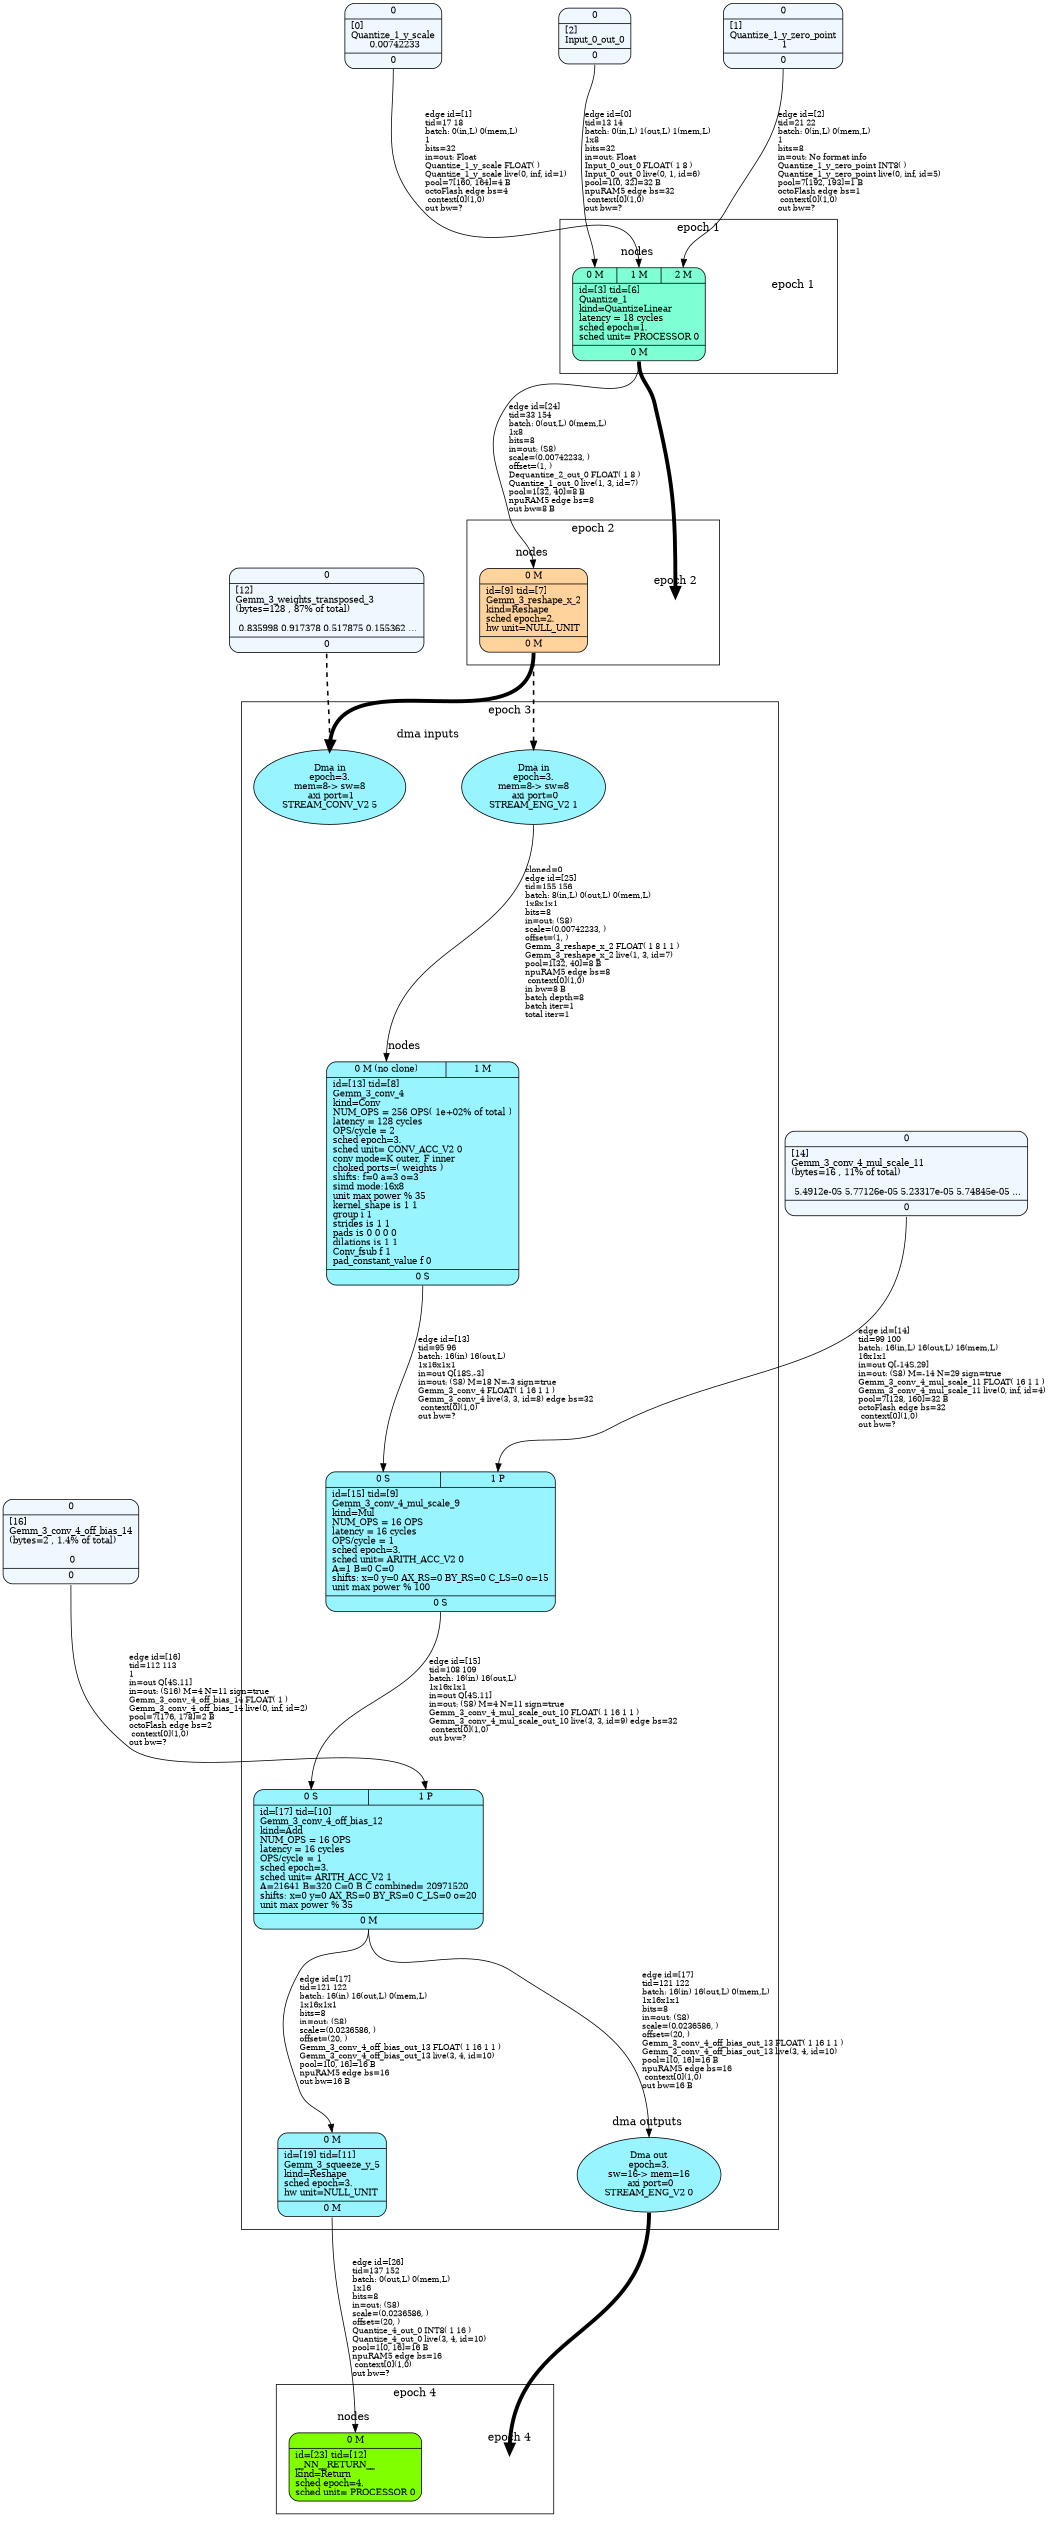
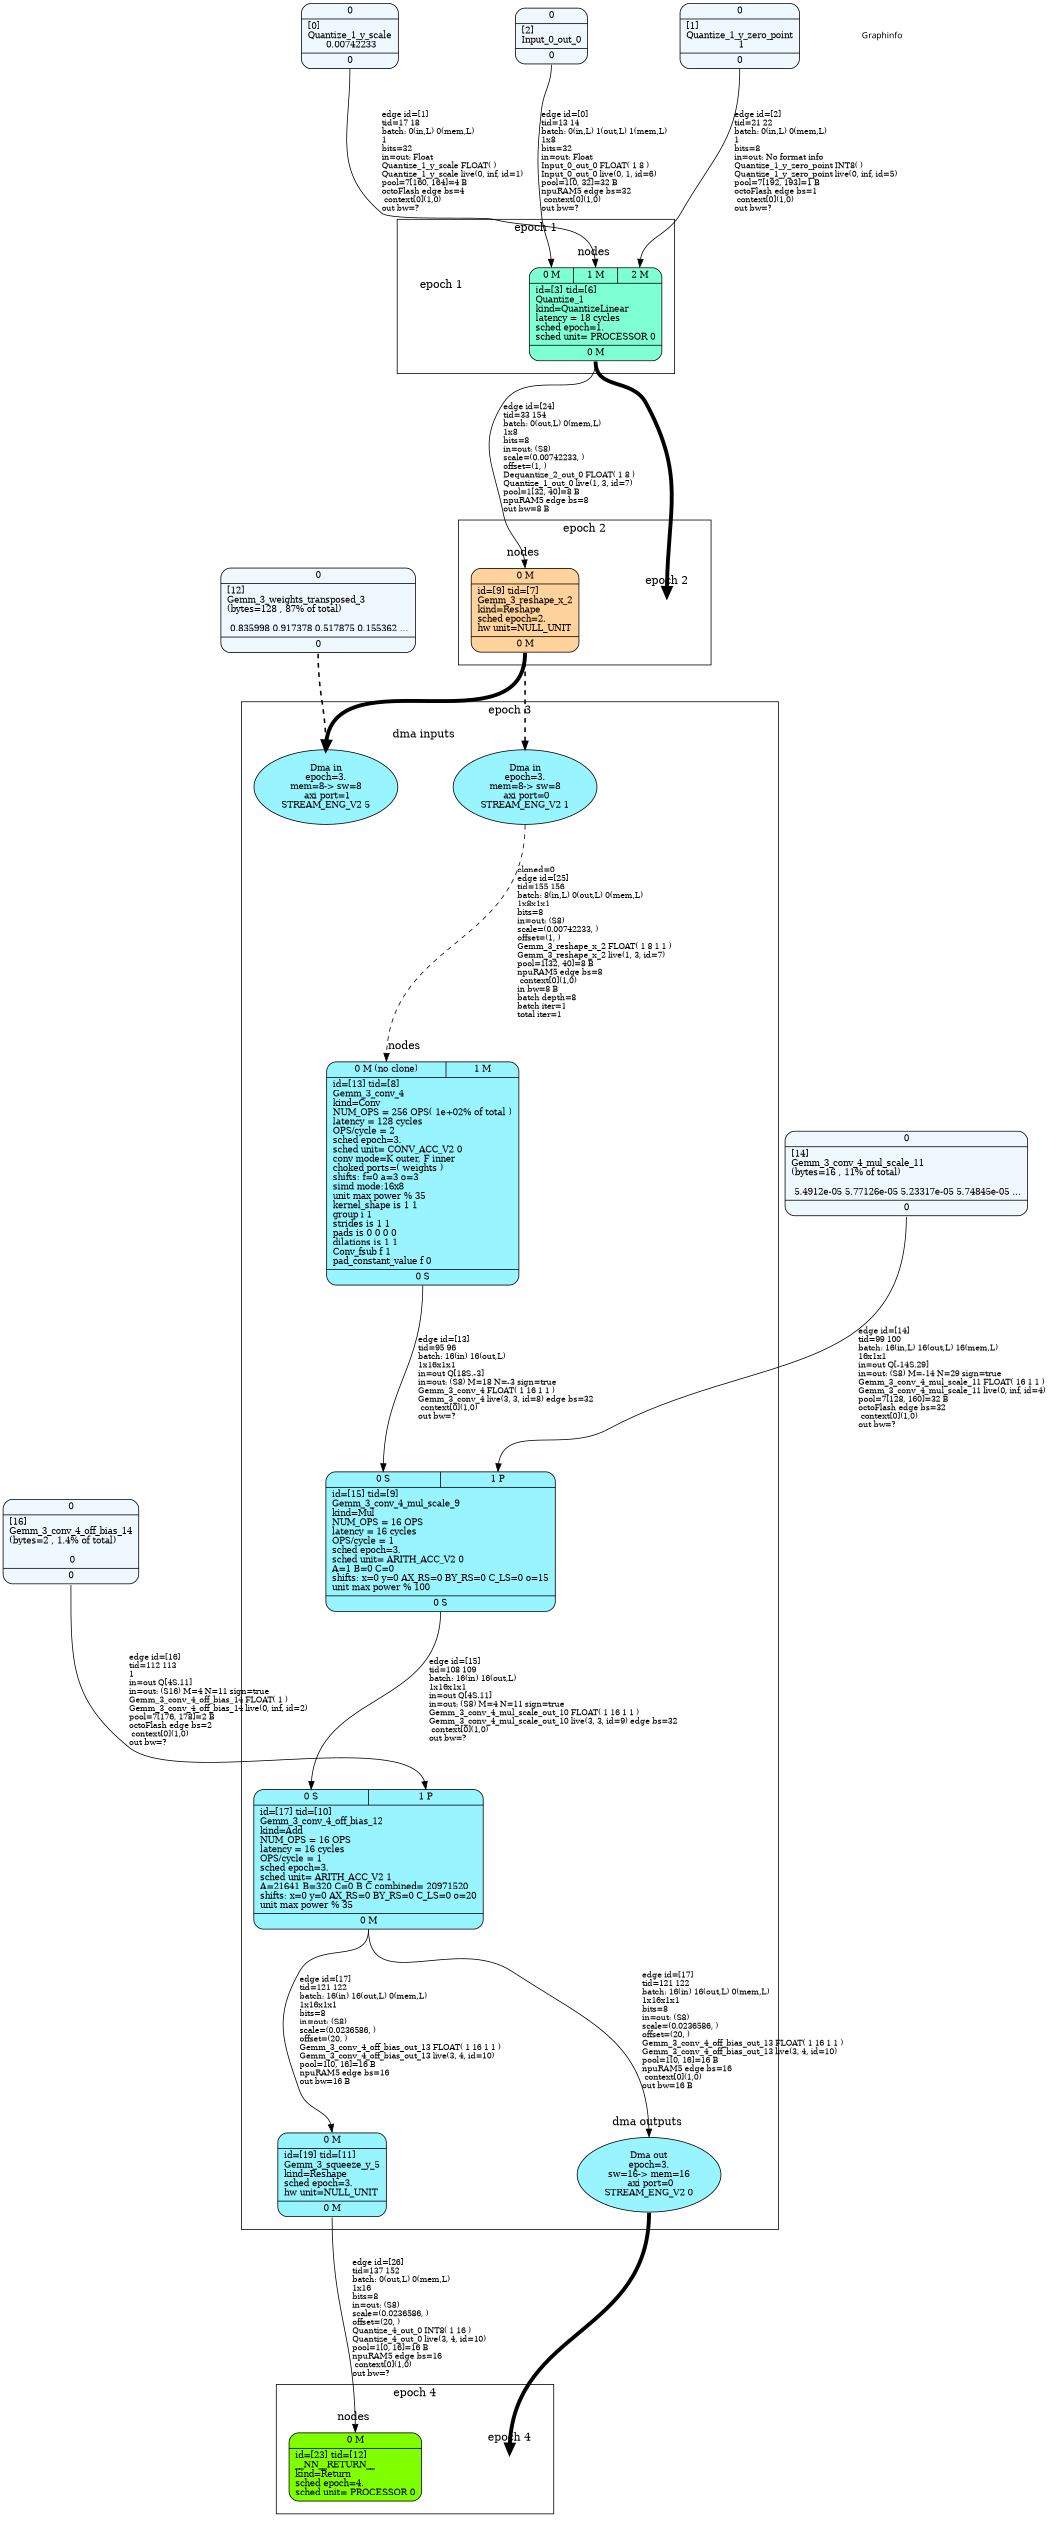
node "Graphinfo": added
node "Dma in epoch=3. mem=8-> sw=8 axi port=1 STREAM_CONV_V2 5": label "Dma in epoch=3. mem=8-> sw=8 axi port=1 STREAM_CONV_V2 5" -> "Dma in epoch=3. mem=8-> sw=8 axi port=1 STREAM_ENG_V2 5"
edge "Dma in epoch=3. mem=8-> sw=8 axi port=0 STREAM_ENG_V2 1" -> "0 M (no clone)": style solid -> dashed
